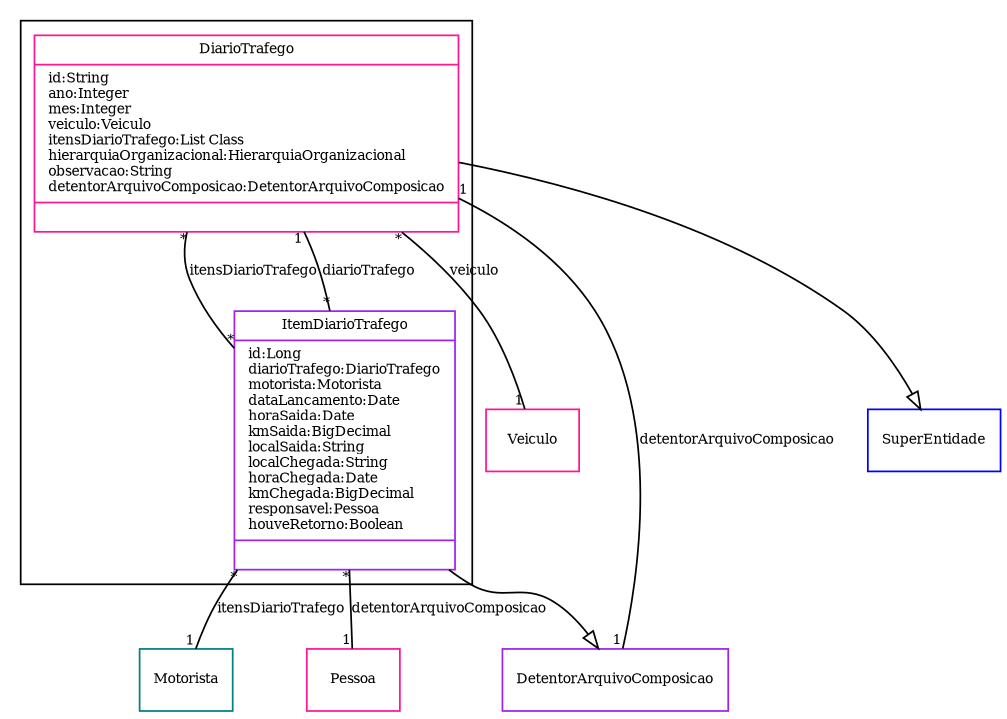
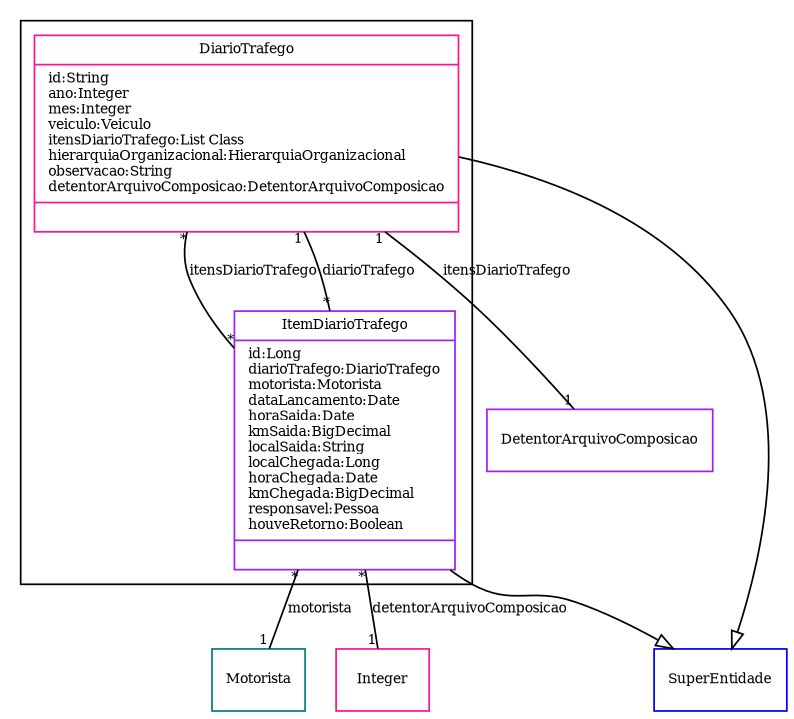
node "Veiculo": removed
edge "DiarioTrafego" -- "DetentorArquivoComposicao": label "detentorArquivoComposicao" -> "itensDiarioTrafego"
node "ItemDiarioTrafego": text "localChegada:String" -> "localChegada:Long"
edge "ItemDiarioTrafego" -> "DetentorArquivoComposicao": now "ItemDiarioTrafego" -> "SuperEntidade"
edge "ItemDiarioTrafego" -- "Motorista": label "itensDiarioTrafego" -> "motorista"
node "Pessoa": label "Pessoa" -> "Integer"
